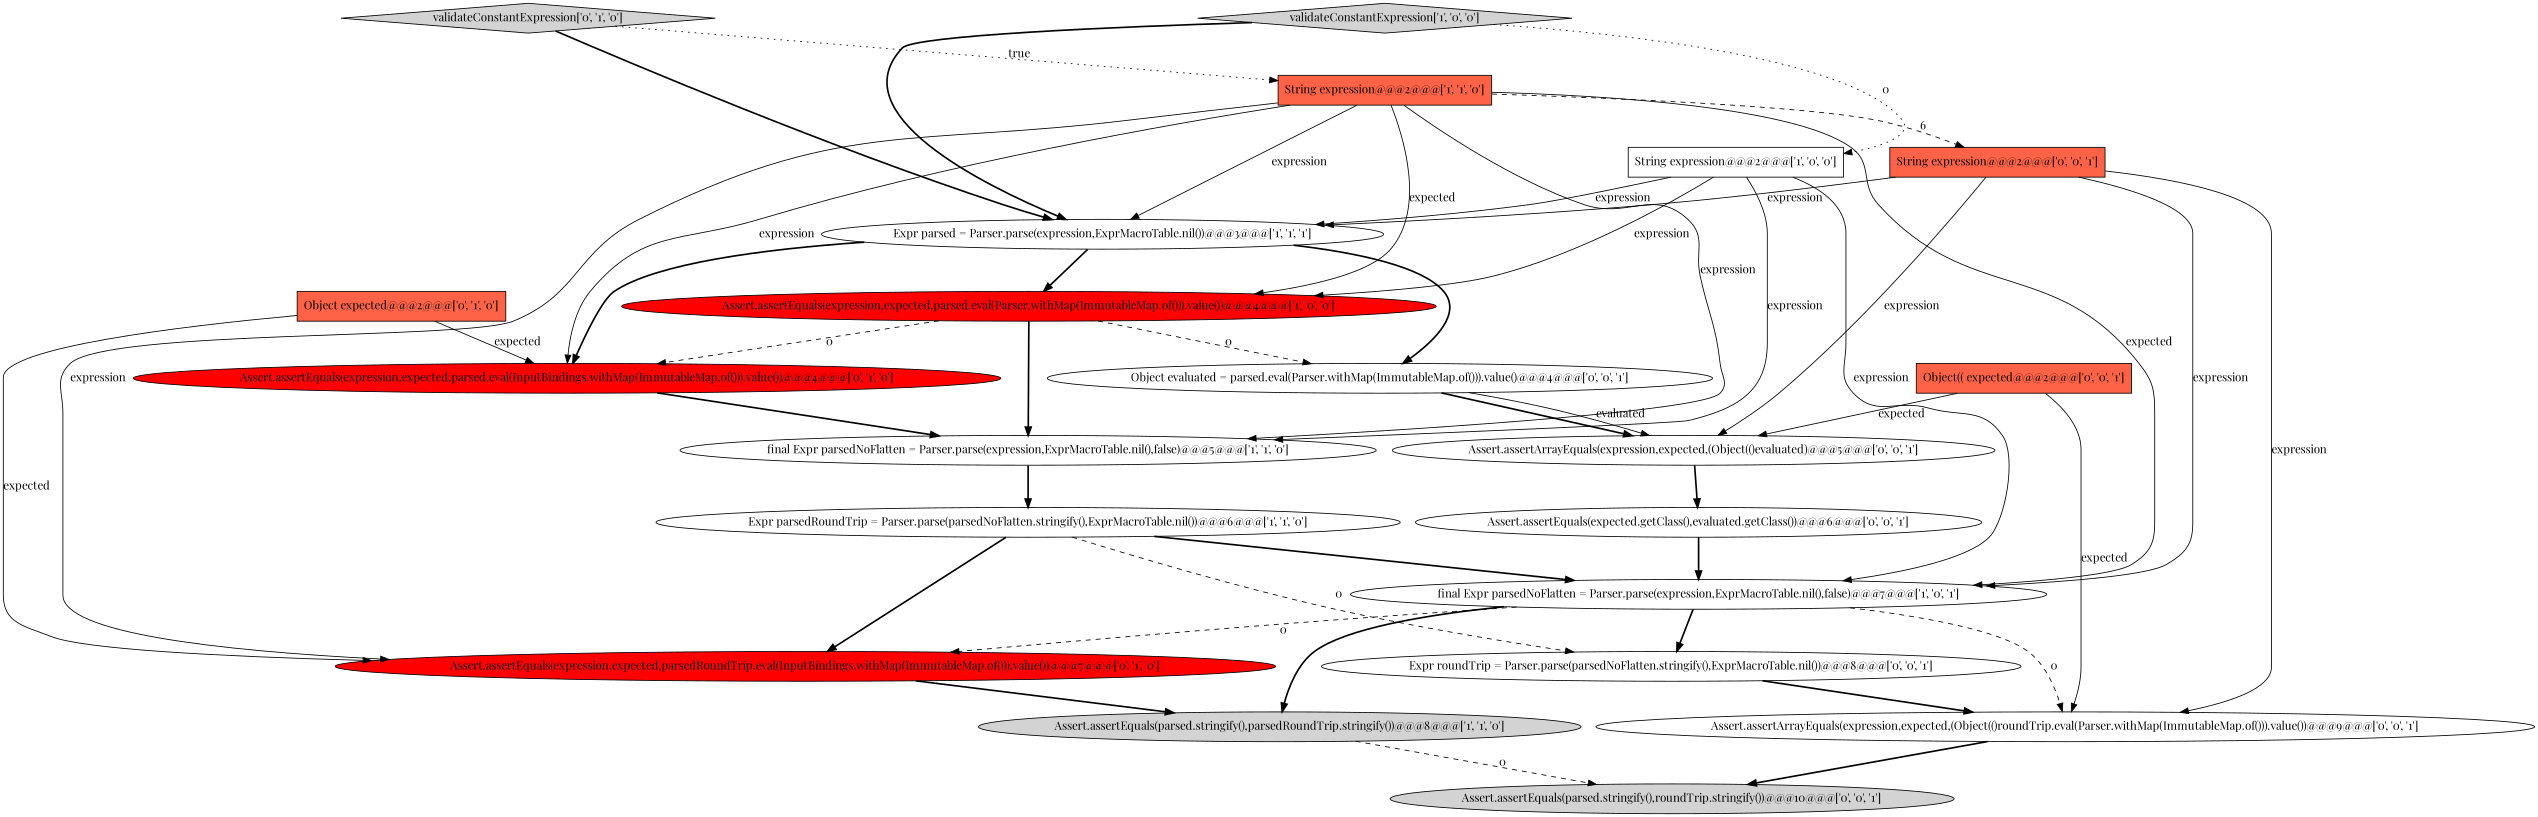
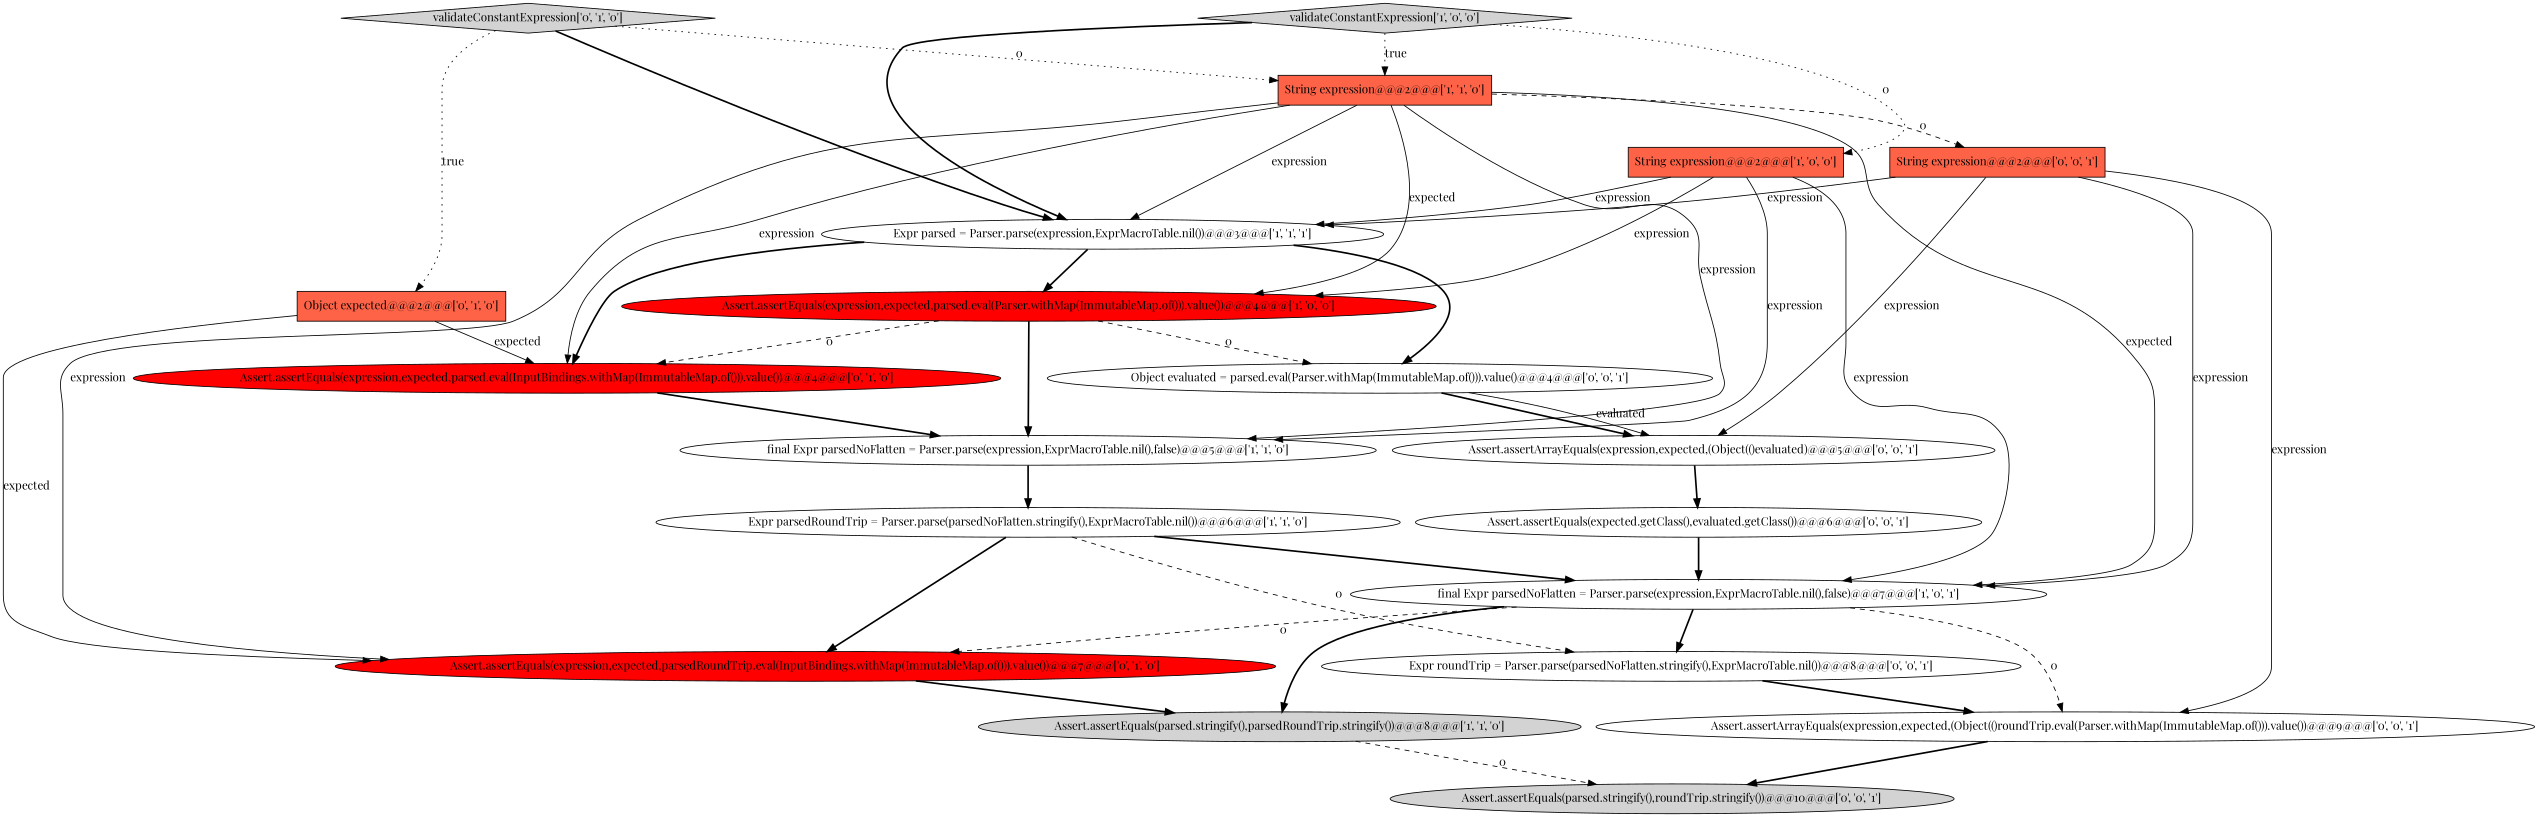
edge "validateConstantExpression['1', '0', '0']" -> "String expression@@@2@@@['1', '1', '0']": added, label "true"
edge "validateConstantExpression['0', '1', '0']" -> "String expression@@@2@@@['1', '1', '0']": label "true" -> "0"
edge "String expression@@@2@@@['1', '1', '0']" -> "String expression@@@2@@@['0', '0', '1']": label "6" -> "0"
edge "validateConstantExpression['0', '1', '0']" -> "Object expected@@@2@@@['0', '1', '0']": added, label "true"
node "String expression@@@2@@@['1', '0', '0']": fillcolor white -> tomato
node "Object(( expected@@@2@@@['0', '0', '1']": removed
